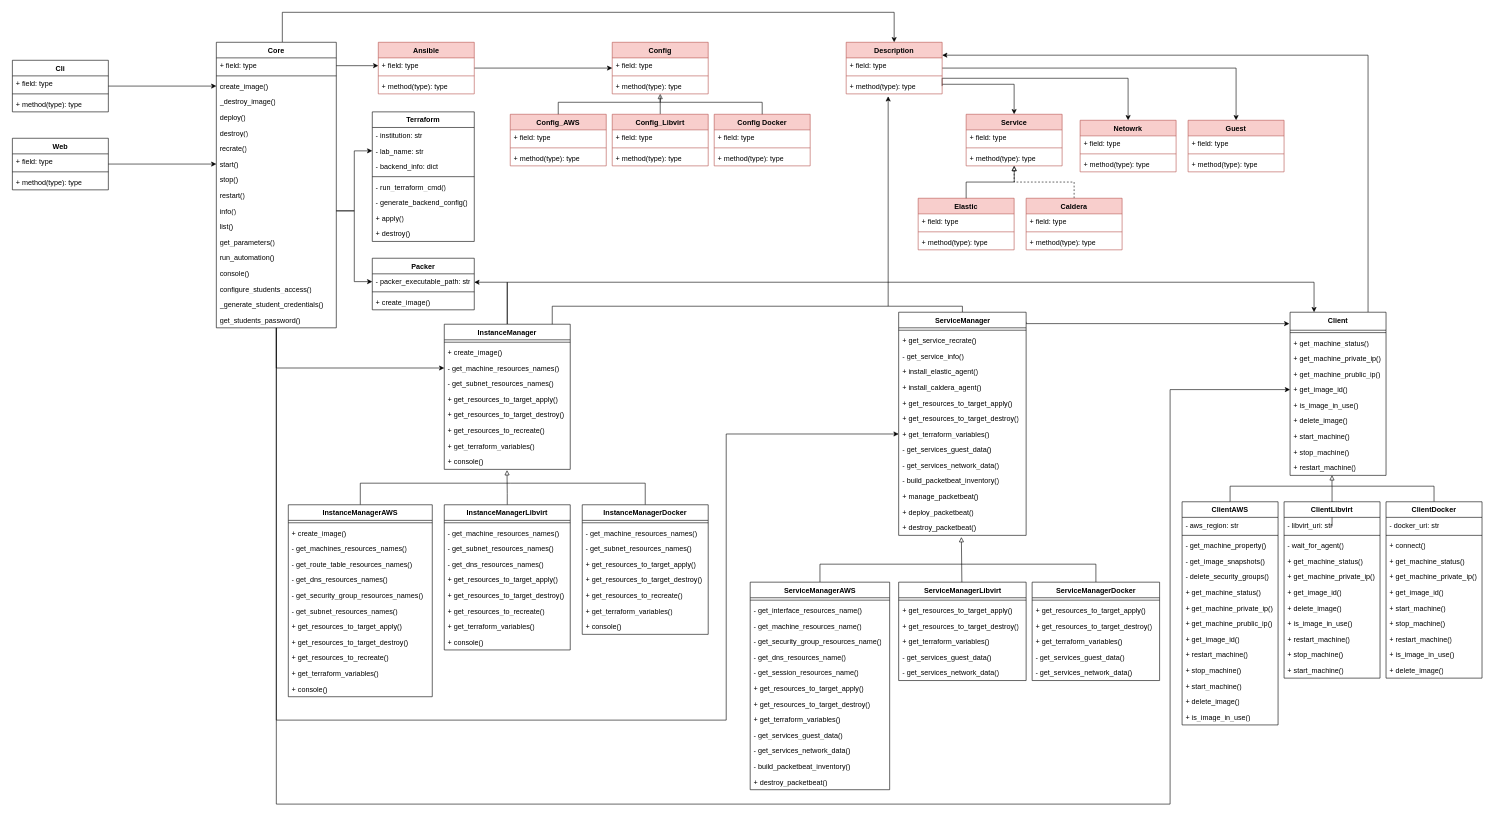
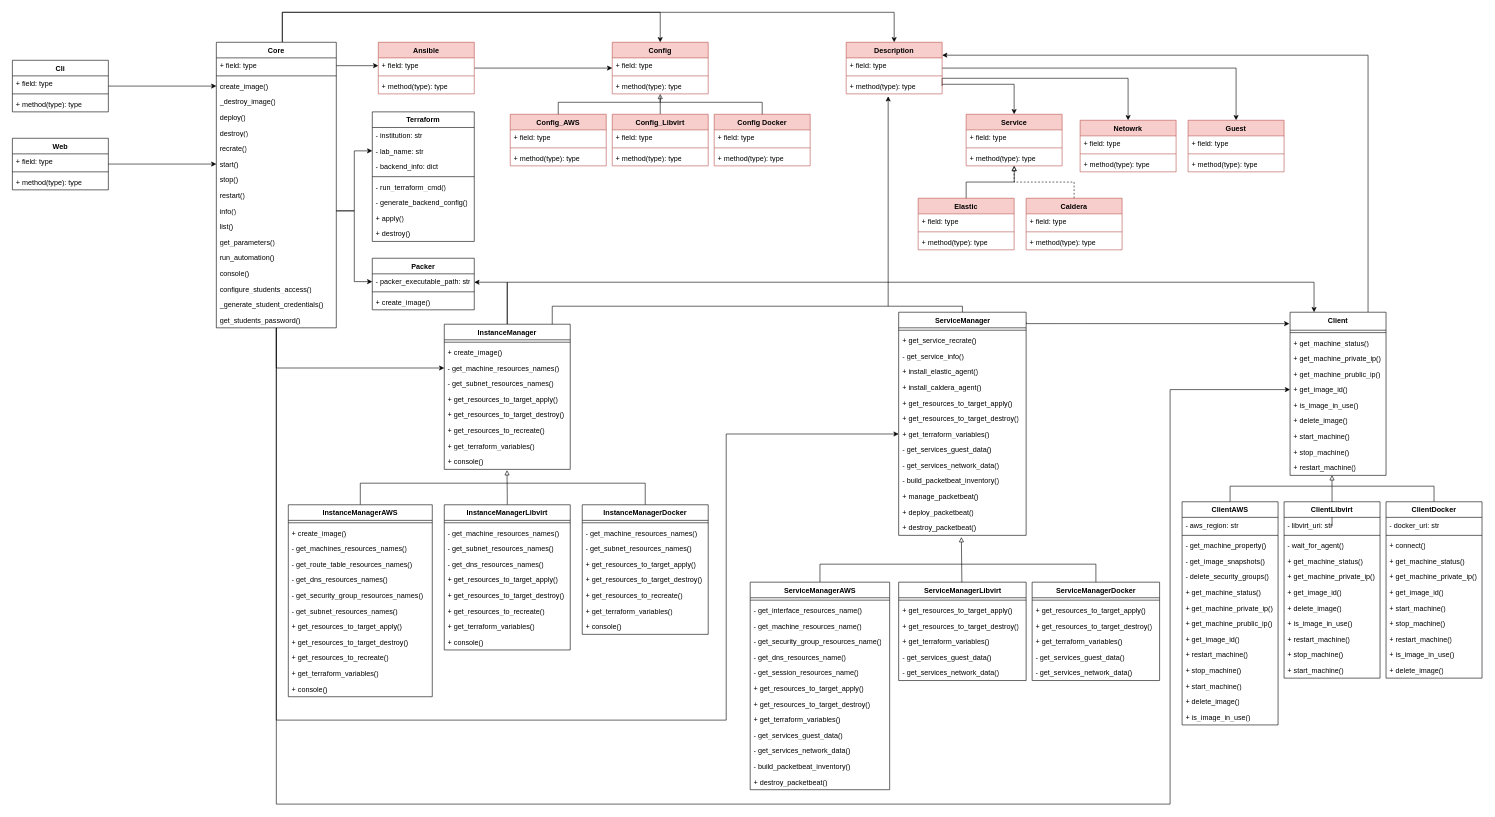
edge "Core" -> "Config": added
